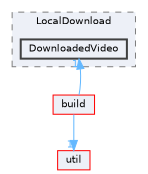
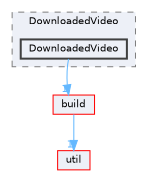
cluster "LocalDownload": label "LocalDownload" -> "DownloadedVideo"
edge "build" -> "DownloadedVideo": reversed
